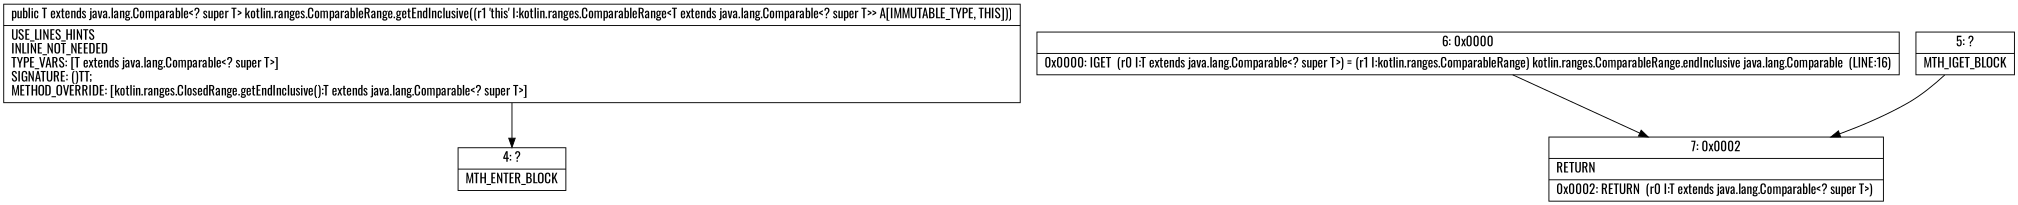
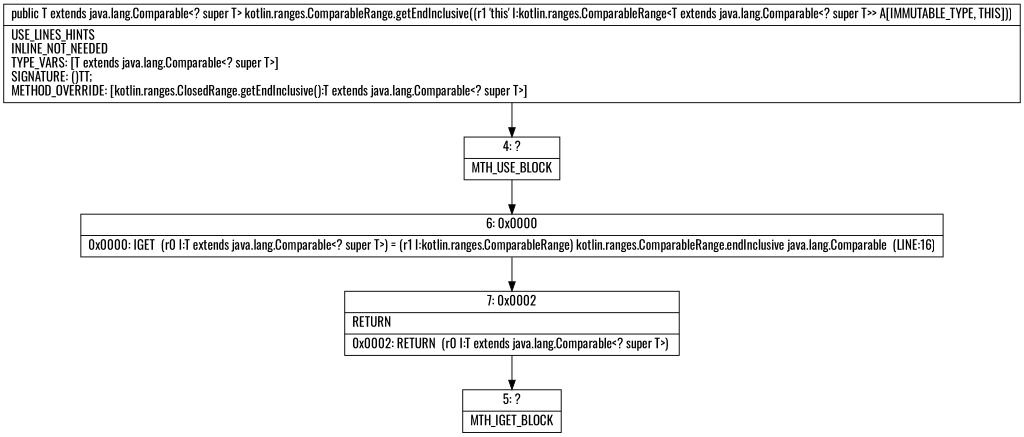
edge "5: ?" -> "7: 0x0002": reversed
node "4: ?": text "MTH_ENTER_BLOCK" -> "MTH_USE_BLOCK"
edge "4: ?" -> "6: 0x0000": added
